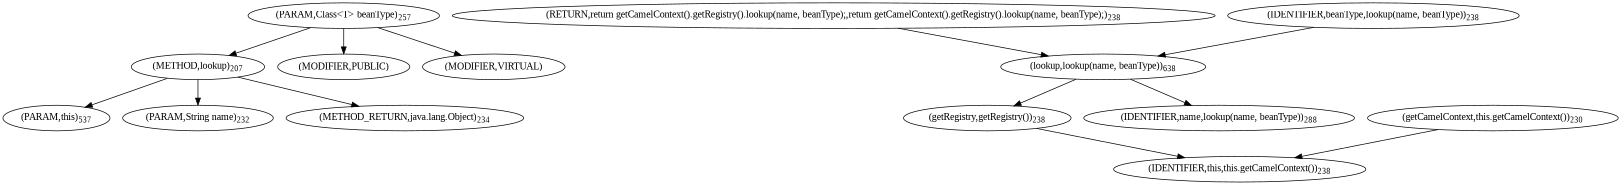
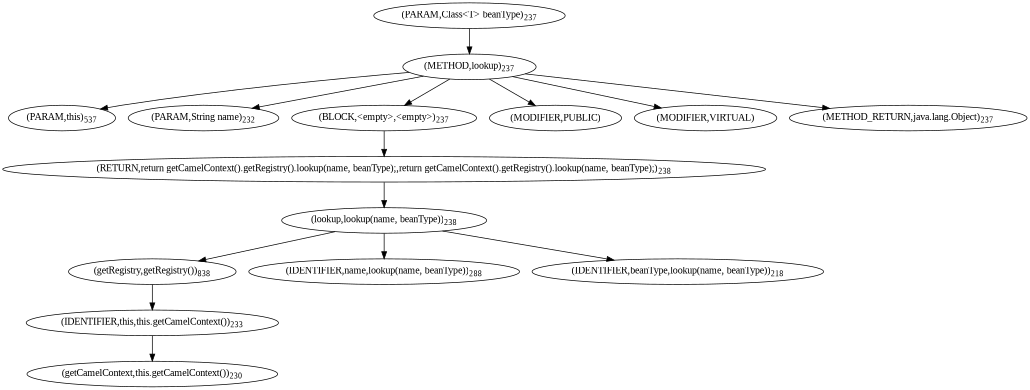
node "(PARAM,Class<T> beanType)": text "257" -> "237"
node "(IDENTIFIER,beanType,lookup(name, beanType))": text "238" -> "218"
edge "(PARAM,Class<T> beanType)" -> "(MODIFIER,PUBLIC)": now "(METHOD,lookup)" -> "(MODIFIER,PUBLIC)"
edge "(PARAM,Class<T> beanType)" -> "(MODIFIER,VIRTUAL)": now "(METHOD,lookup)" -> "(MODIFIER,VIRTUAL)"
edge "(IDENTIFIER,beanType,lookup(name, beanType))" -> "(lookup,lookup(name, beanType))": reversed
node "(METHOD,lookup)": text "207" -> "237"
node "(lookup,lookup(name, beanType))": text "638" -> "238"
node "(METHOD_RETURN,java.lang.Object)": text "234" -> "237"
node "(getRegistry,getRegistry())": text "238" -> "838"
node "(BLOCK,<empty>,<empty>)": added
edge "(getCamelContext,this.getCamelContext())" -> "(IDENTIFIER,this,this.getCamelContext())": reversed
node "(IDENTIFIER,this,this.getCamelContext())": text "238" -> "233"
